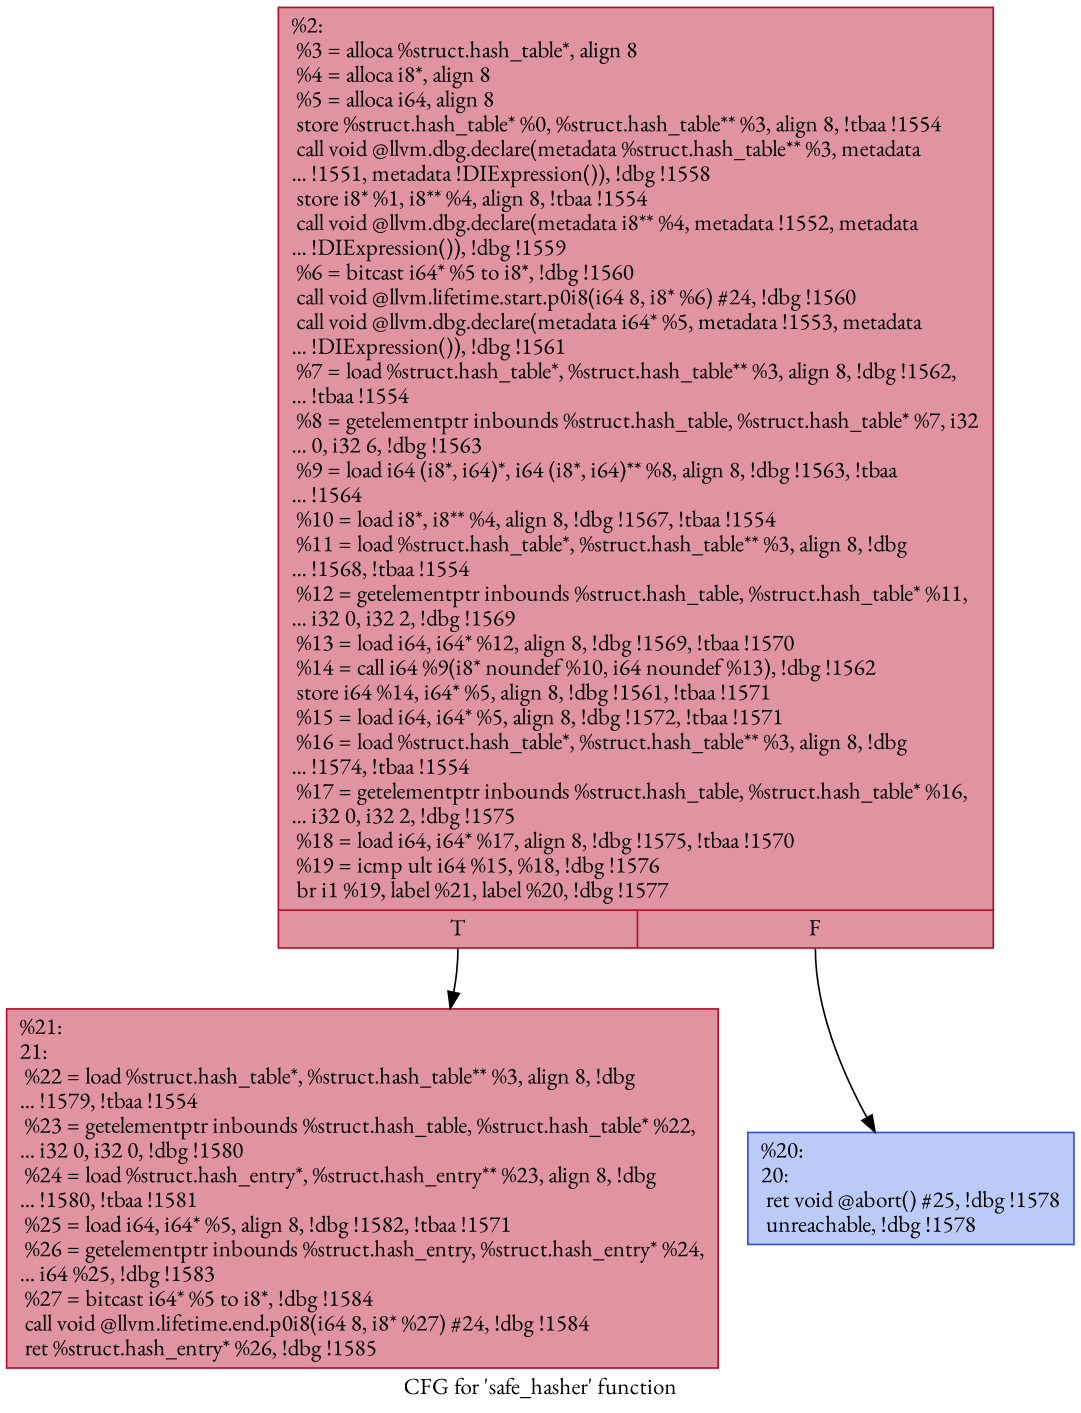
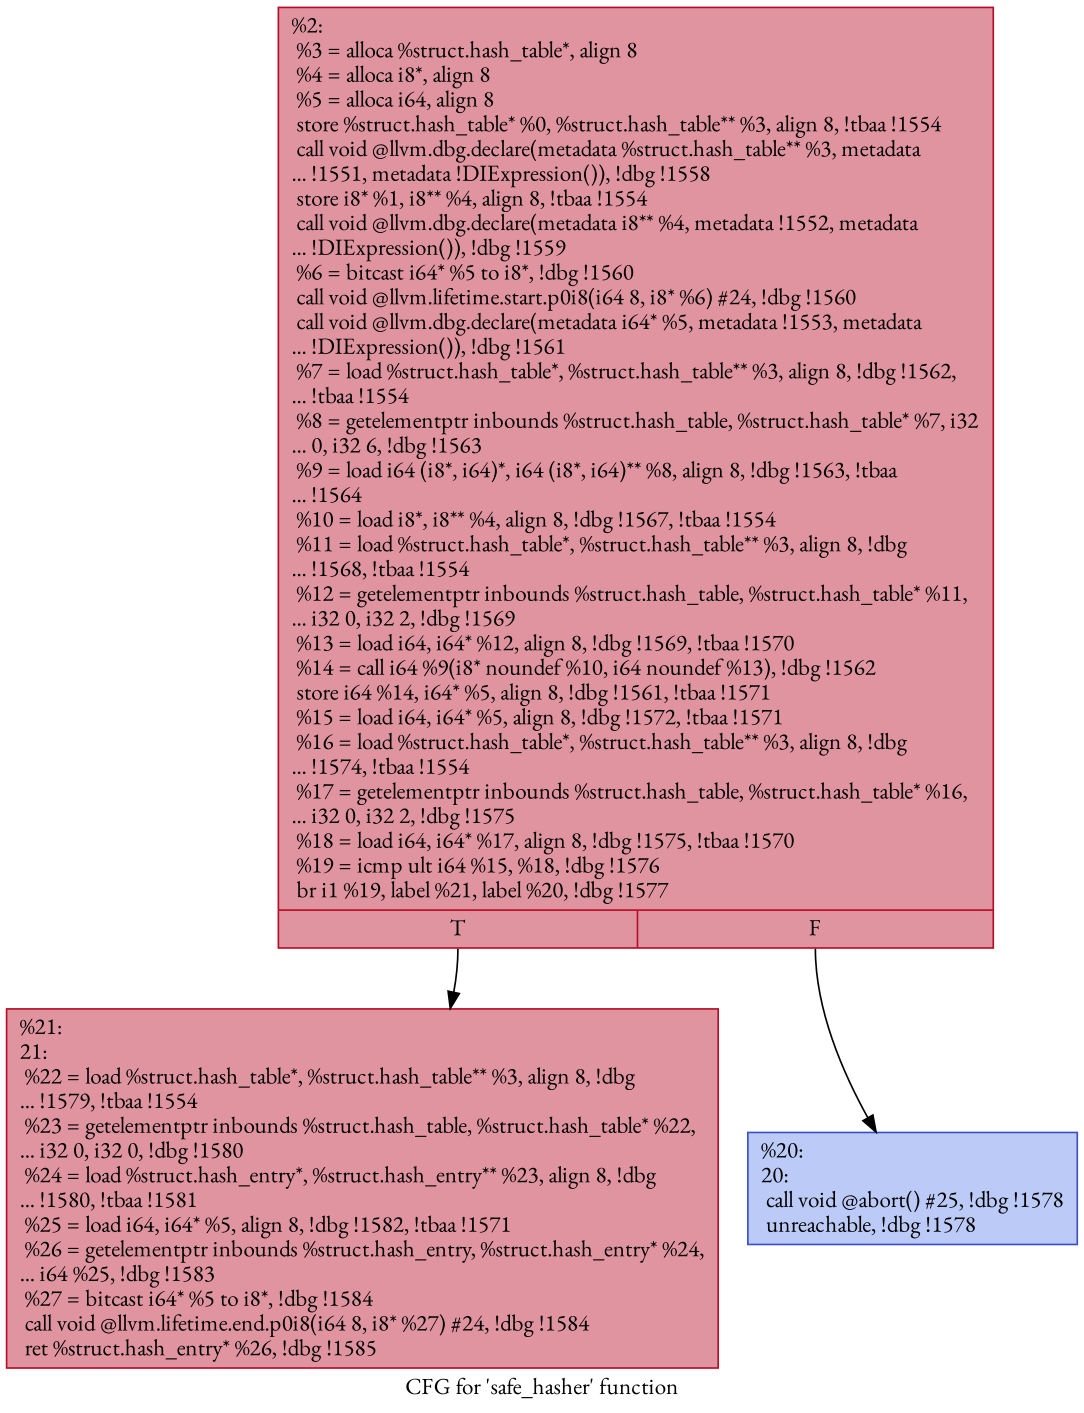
node "%20:": text "ret void @abort() #25, !dbg !1578" -> "call void @abort() #25, !dbg !1578"
